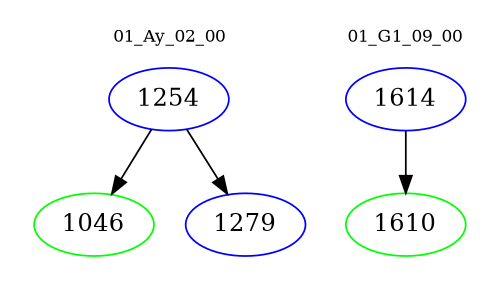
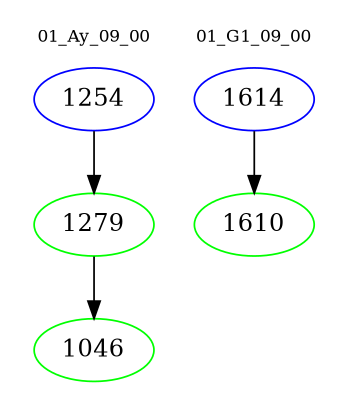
cluster "01_Ay_02_00": label "01_Ay_02_00" -> "01_Ay_09_00"
edge "1254" -> "1046": now "1279" -> "1046"
node "1279": color blue -> green
